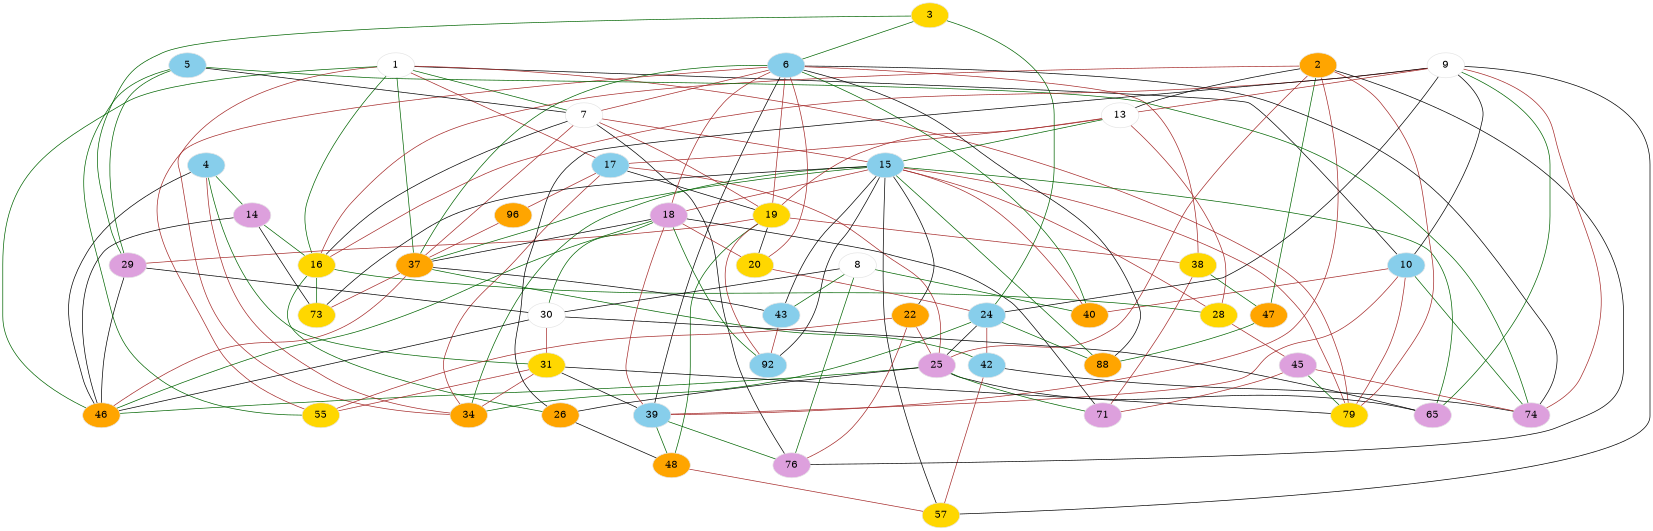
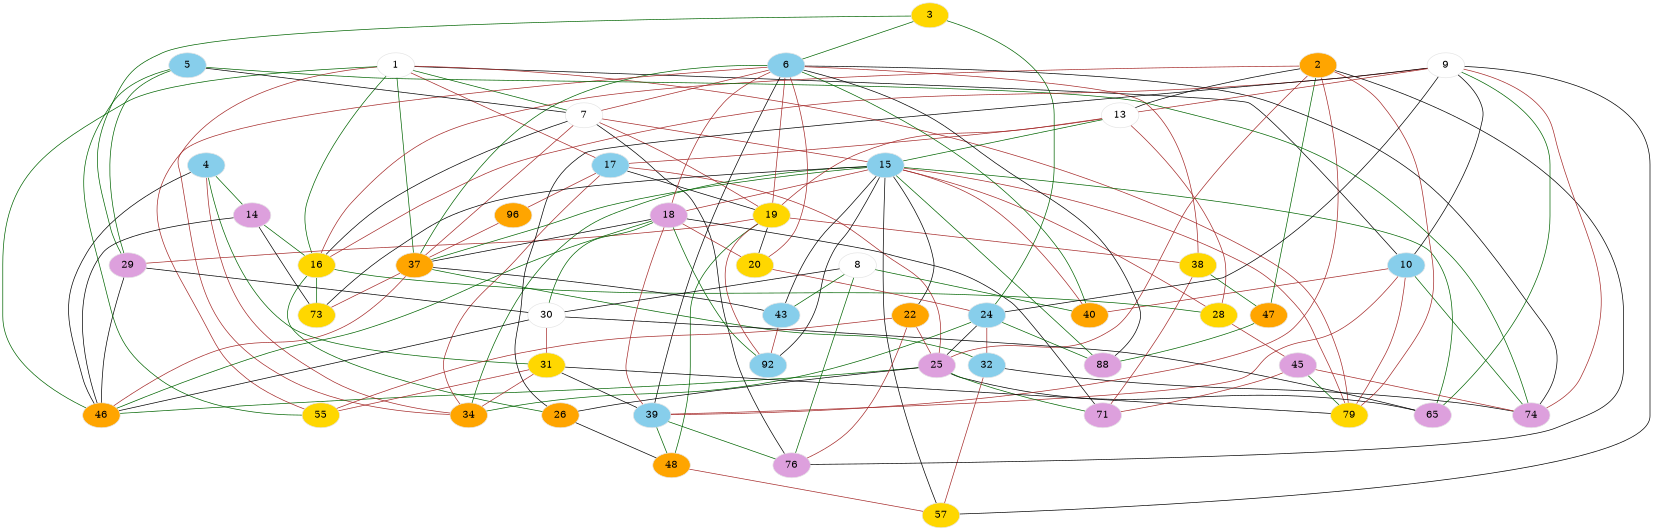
node "42": label "42" -> "32"
node "88": fillcolor orange -> plum
